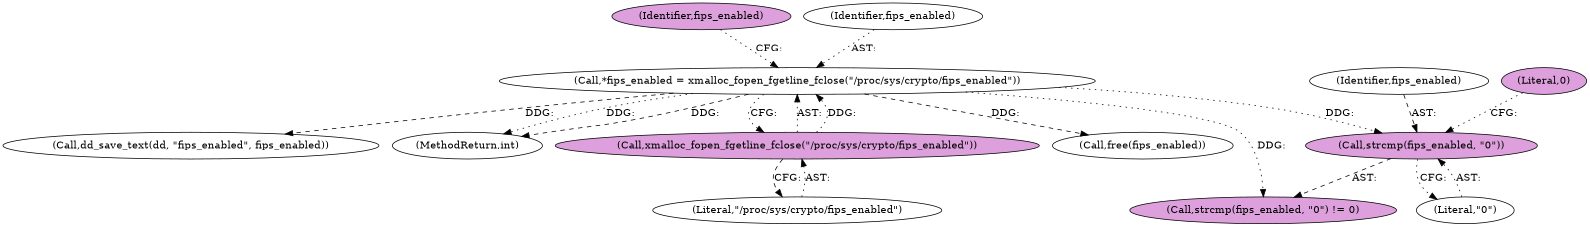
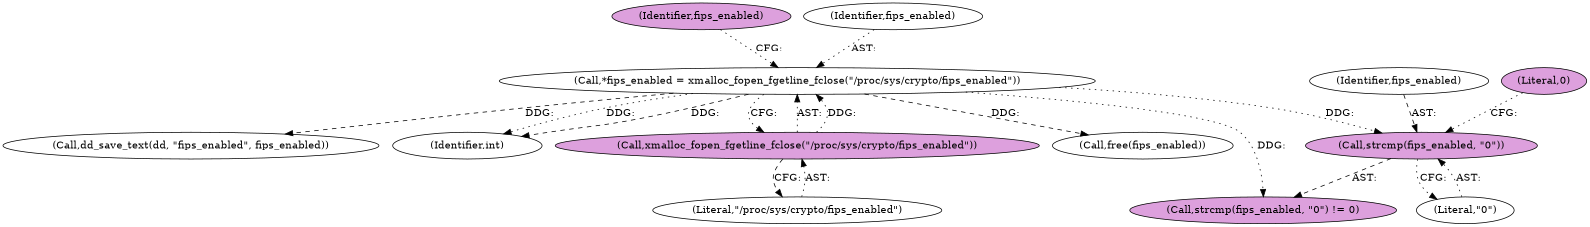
node "(MethodReturn,int)": label "(MethodReturn,int)" -> "(Identifier,int)"
